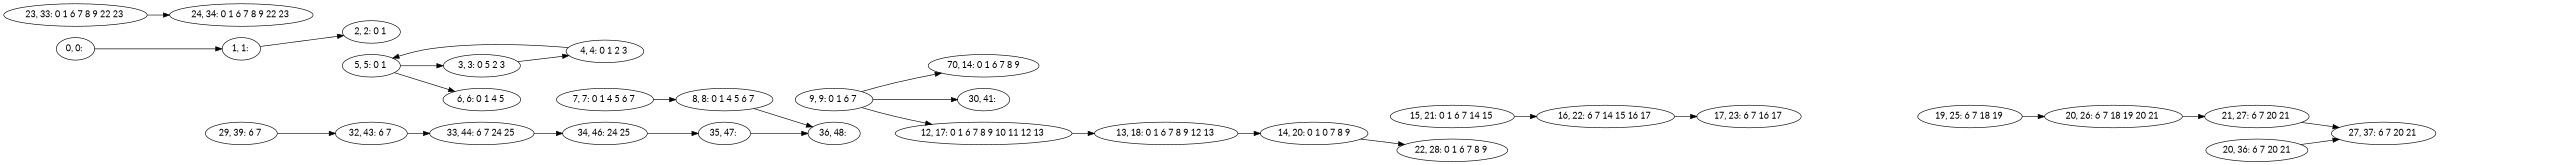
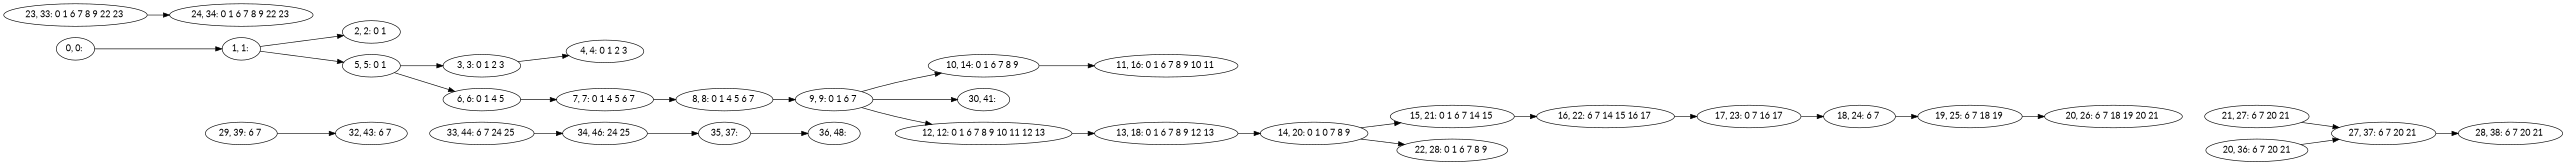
edge "4, 4: 0 1 2 3" -> "5, 5: 0 1": now "1, 1:" -> "5, 5: 0 1"
node "3, 3: 0 5 2 3": label "3, 3: 0 5 2 3" -> "3, 3: 0 1 2 3"
node "70, 14: 0 1 6 7 8 9": label "70, 14: 0 1 6 7 8 9" -> "10, 14: 0 1 6 7 8 9"
node "11, 16: 0 1 6 7 8 9 10 11": added
edge "6, 6: 0 1 4 5" -> "7, 7: 0 1 4 5 6 7": added
edge "8, 8: 0 1 4 5 6 7" -> "36, 48:": now "8, 8: 0 1 4 5 6 7" -> "9, 9: 0 1 6 7"
node "17, 23: 6 7 16 17": label "17, 23: 6 7 16 17" -> "17, 23: 0 7 16 17"
node "18, 24: 6 7": added
edge "20, 26: 6 7 18 19 20 21" -> "21, 27: 6 7 20 21": removed
edge "14, 20: 0 1 0 7 8 9" -> "15, 21: 0 1 6 7 14 15": added
edge "32, 43: 6 7" -> "33, 44: 6 7 24 25": removed
node "35, 47:": label "35, 47:" -> "35, 37:"
node "12, 17: 0 1 6 7 8 9 10 11 12 13": label "12, 17: 0 1 6 7 8 9 10 11 12 13" -> "12, 12: 0 1 6 7 8 9 10 11 12 13"
node "28, 38: 6 7 20 21": added
